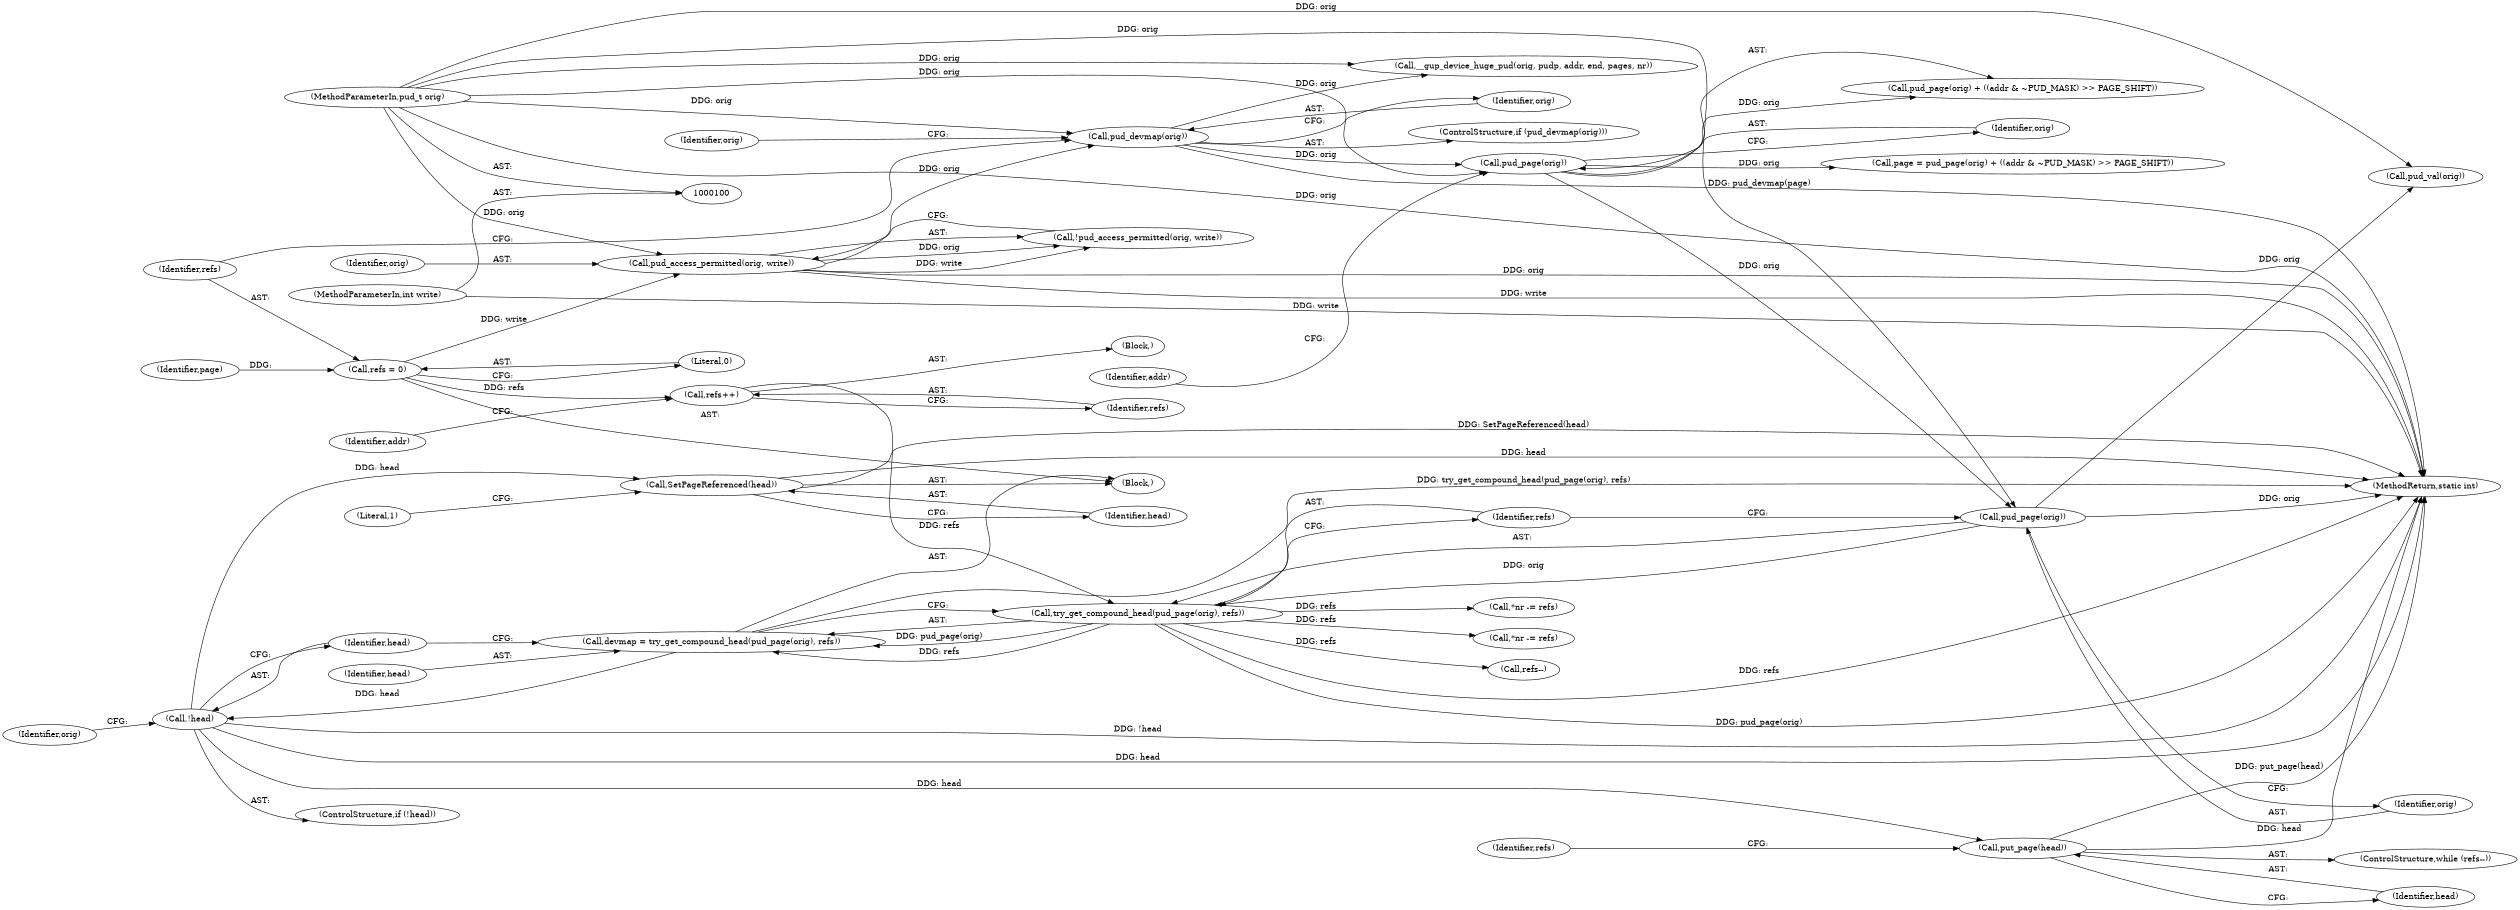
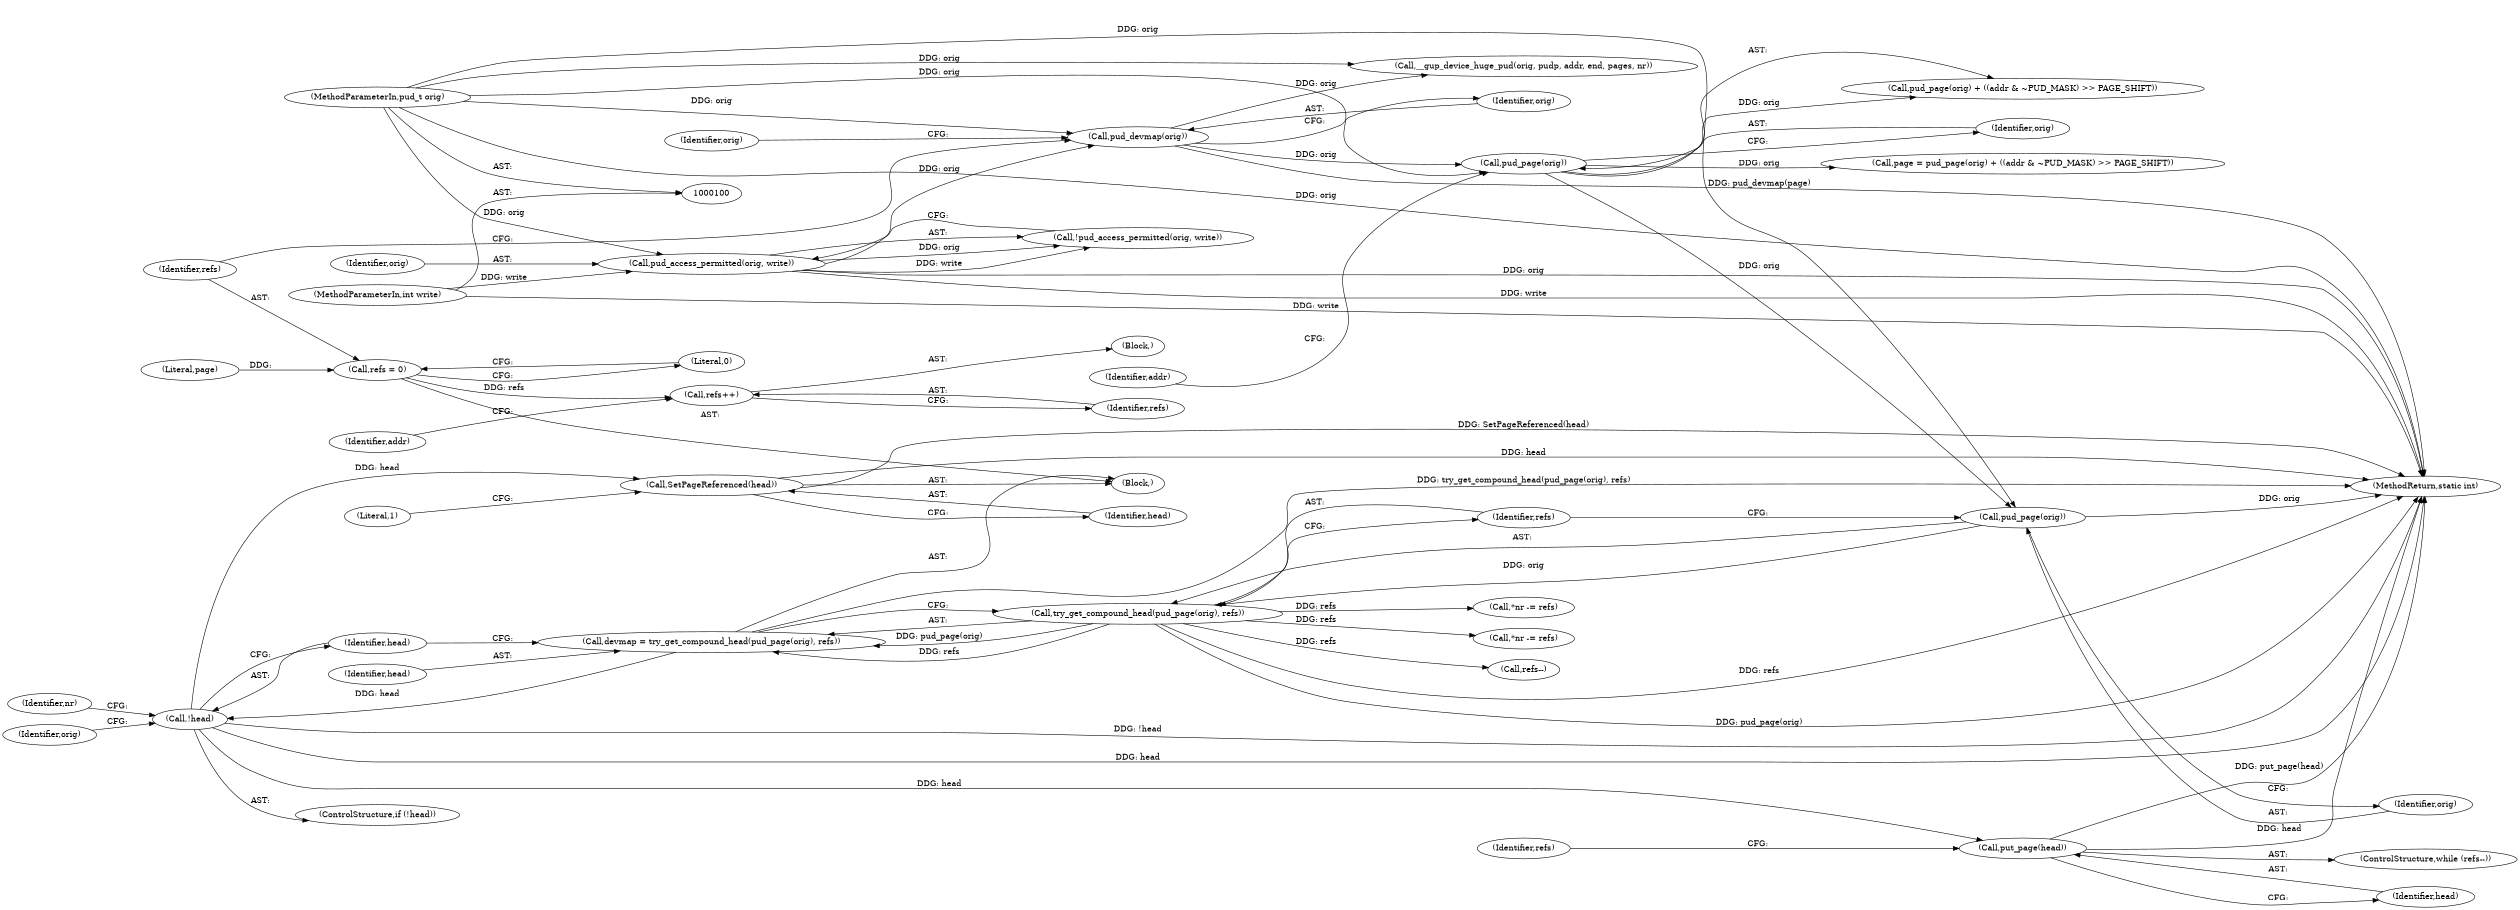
node "(ControlStructure,if (pud_devmap(orig)))": removed
node "(Call,pud_val(orig))": removed
edge "(Call,refs = 0)" -> "(Call,pud_access_permitted(orig, write))": now "(MethodParameterIn,int write)" -> "(Call,pud_access_permitted(orig, write))"
edge "(Literal,0)" -> "(Call,refs = 0)": label "AST: " -> "CFG: "
node "(Identifier,page)": label "(Identifier,page)" -> "(Literal,page)"
edge "(Call,refs++)" -> "(Call,try_get_compound_head(pud_page(orig), refs))": removed, label "DDG: refs"
node "(Identifier,nr)": added
